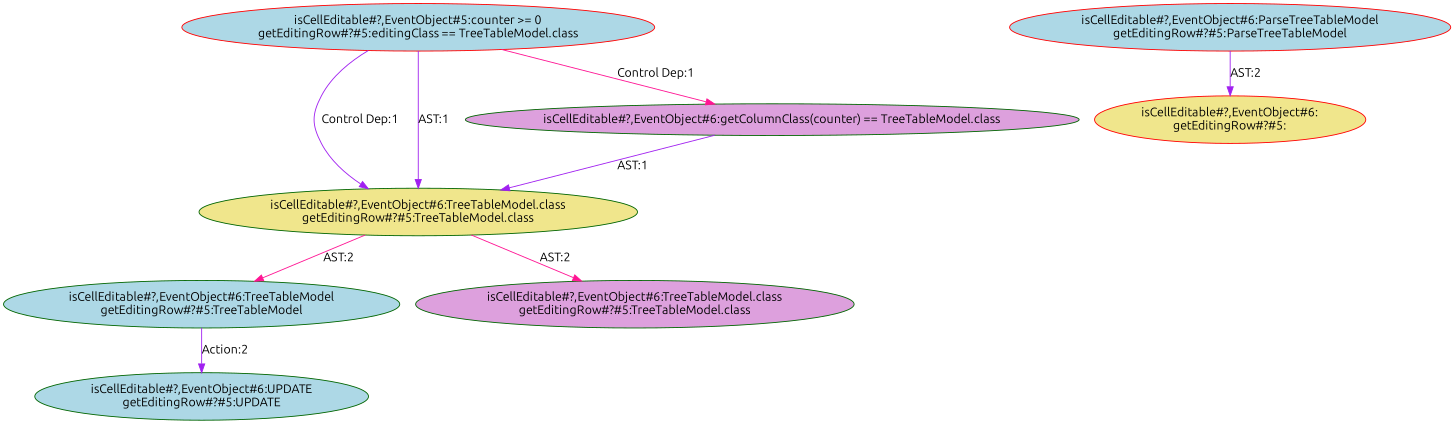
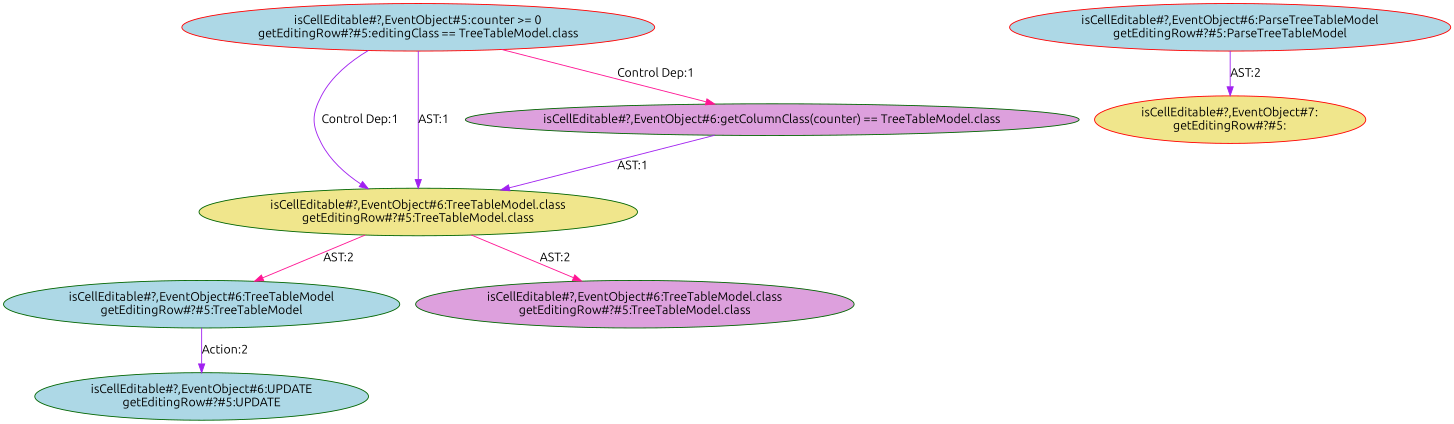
node "isCellEditable#?,EventObject#6: getEditingRow#?#5:": label "isCellEditable#?,EventObject#6: getEditingRow#?#5:" -> "isCellEditable#?,EventObject#7: getEditingRow#?#5:"
